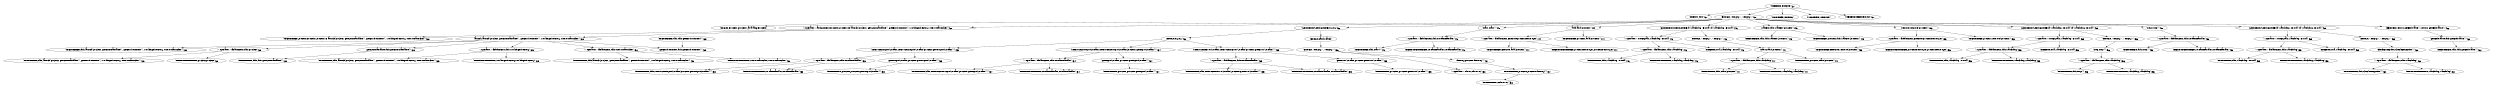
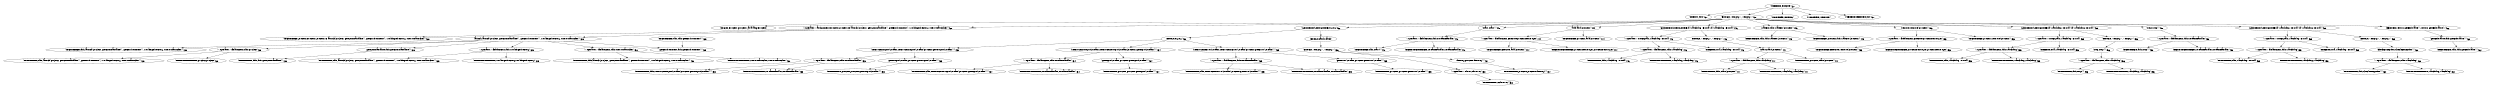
edge "(IDENTIFIER,process,process.destroy())" -> "(IDENTIFIER,e,throw e;)": now "(<operator>.throw,throw e;)" -> "(IDENTIFIER,e,throw e;)"
